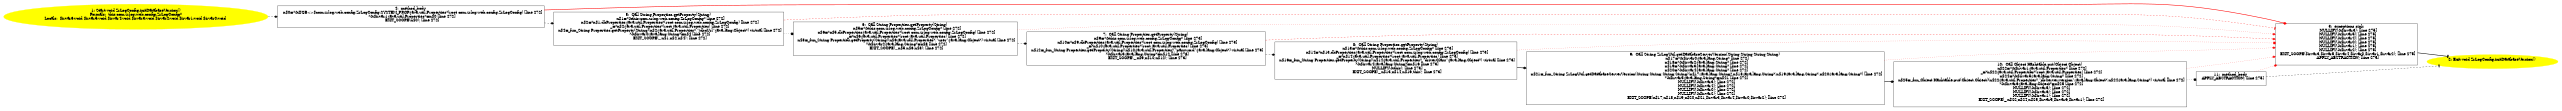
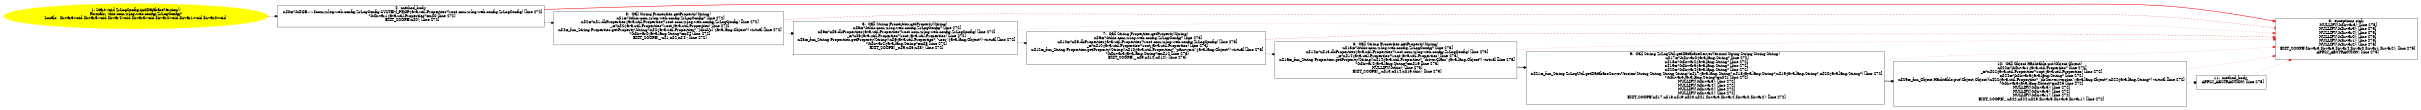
node "2: Exit void ZrLogConfig.initDatabaseVersion()": removed
